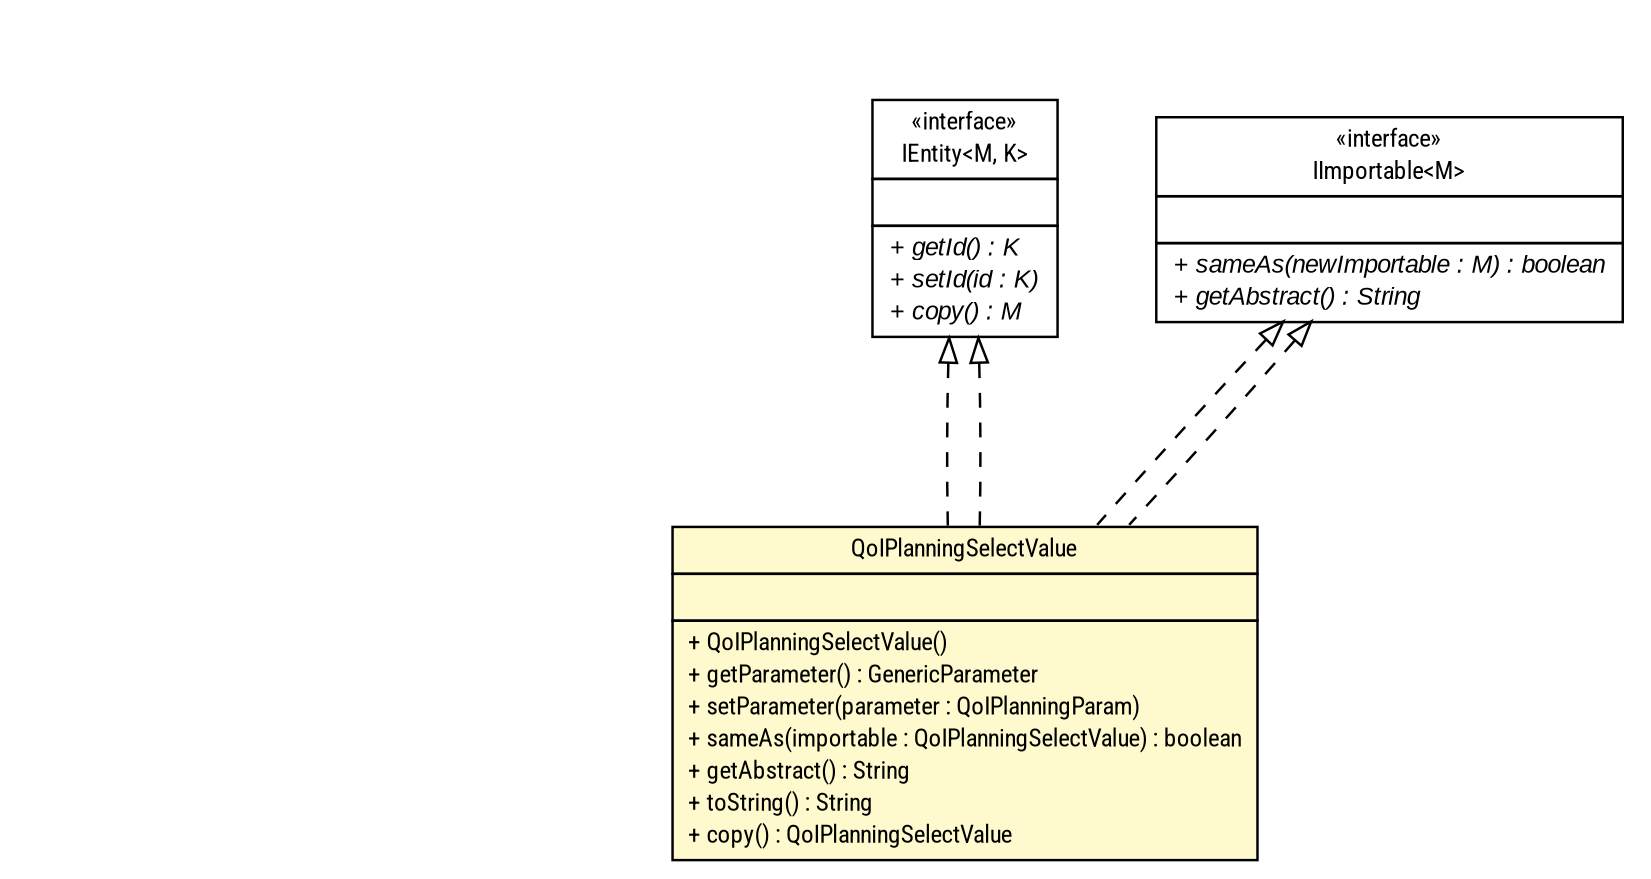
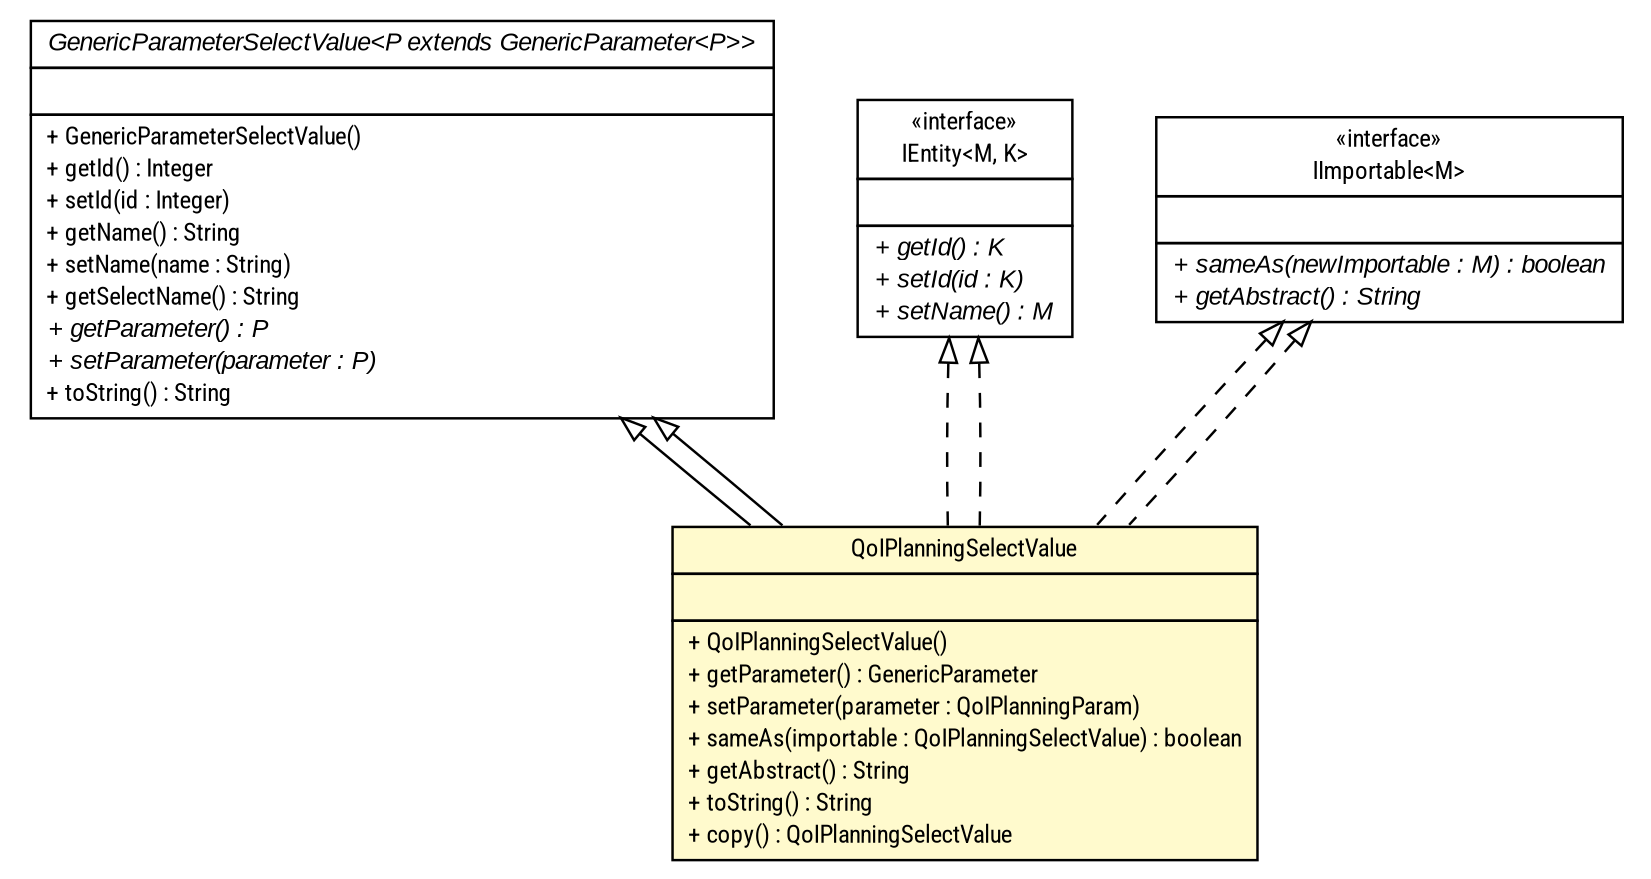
node "GenericParameterSelectValue<P extends GenericParameter<P>>": added
node "IEntity<M, K>": text "+ copy() : M" -> "+ setName() : M"
